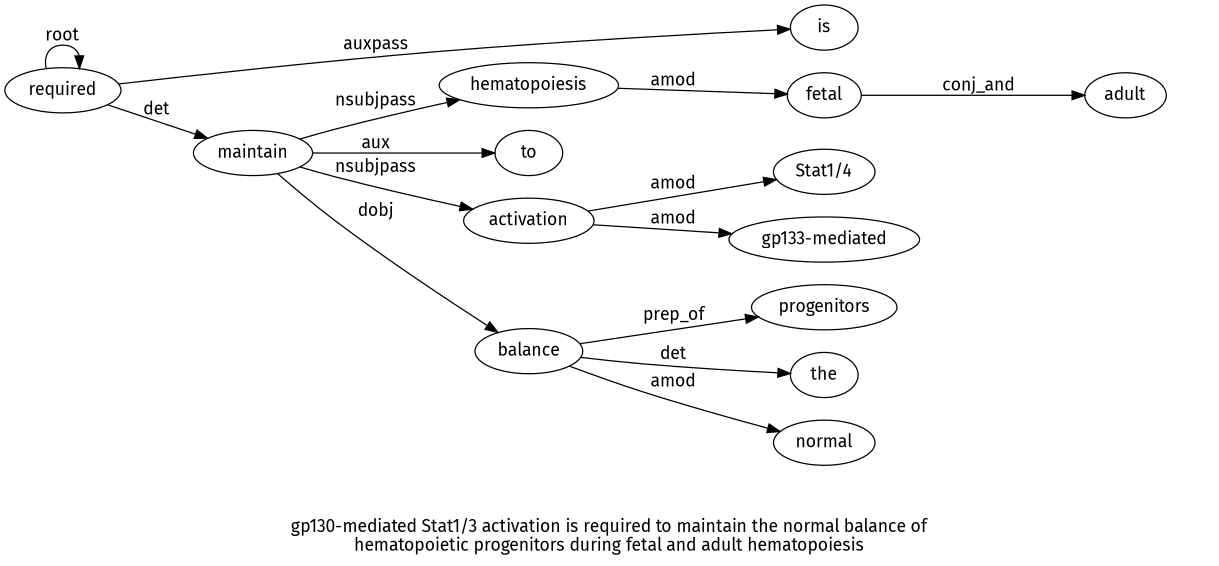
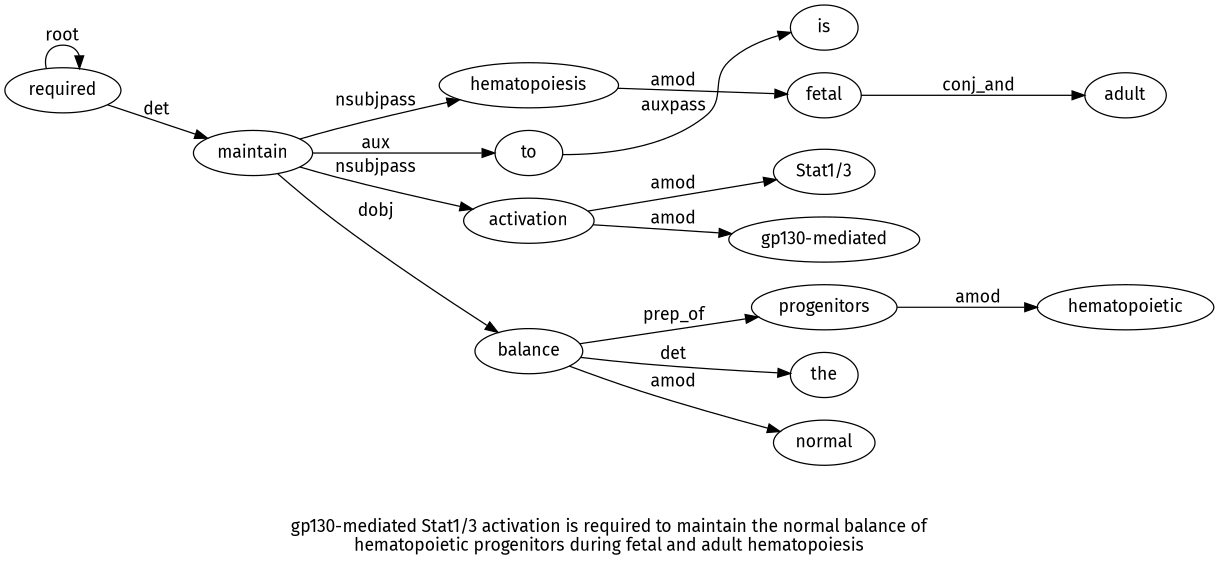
edge "required" -> "is": now "to" -> "is"
node "Stat1/4": label "Stat1/4" -> "Stat1/3"
node "gp133-mediated": label "gp133-mediated" -> "gp130-mediated"
node "hematopoietic": added
